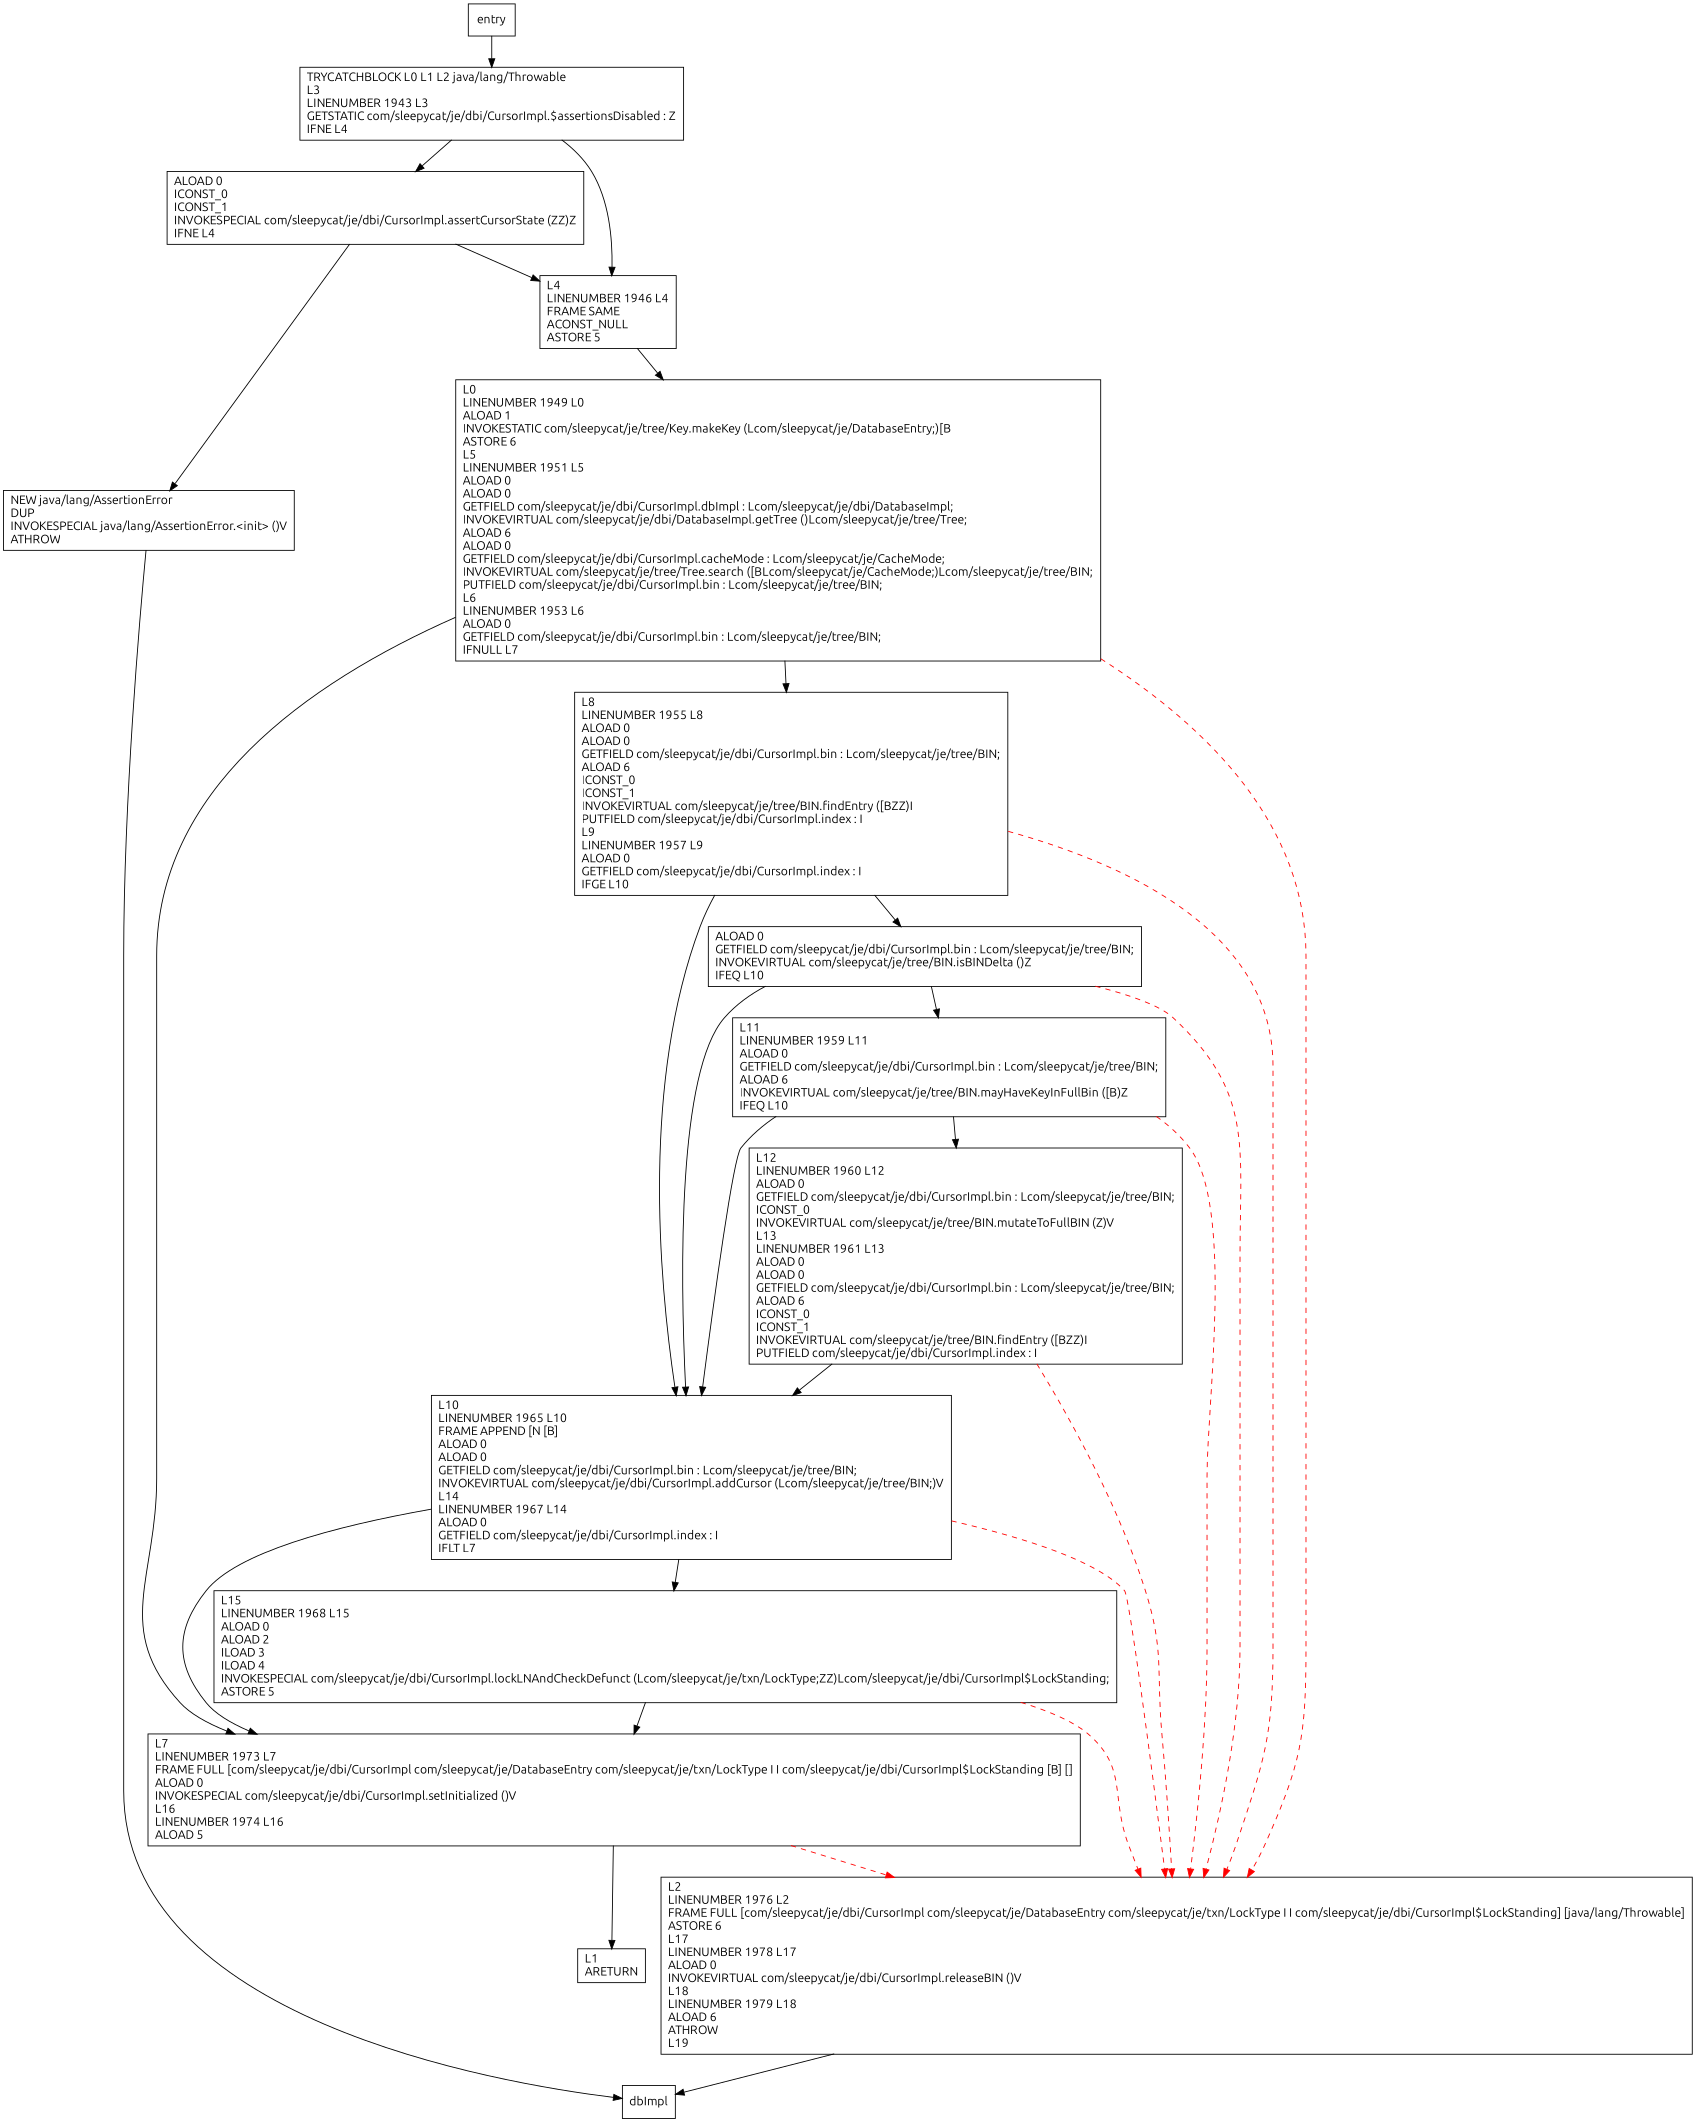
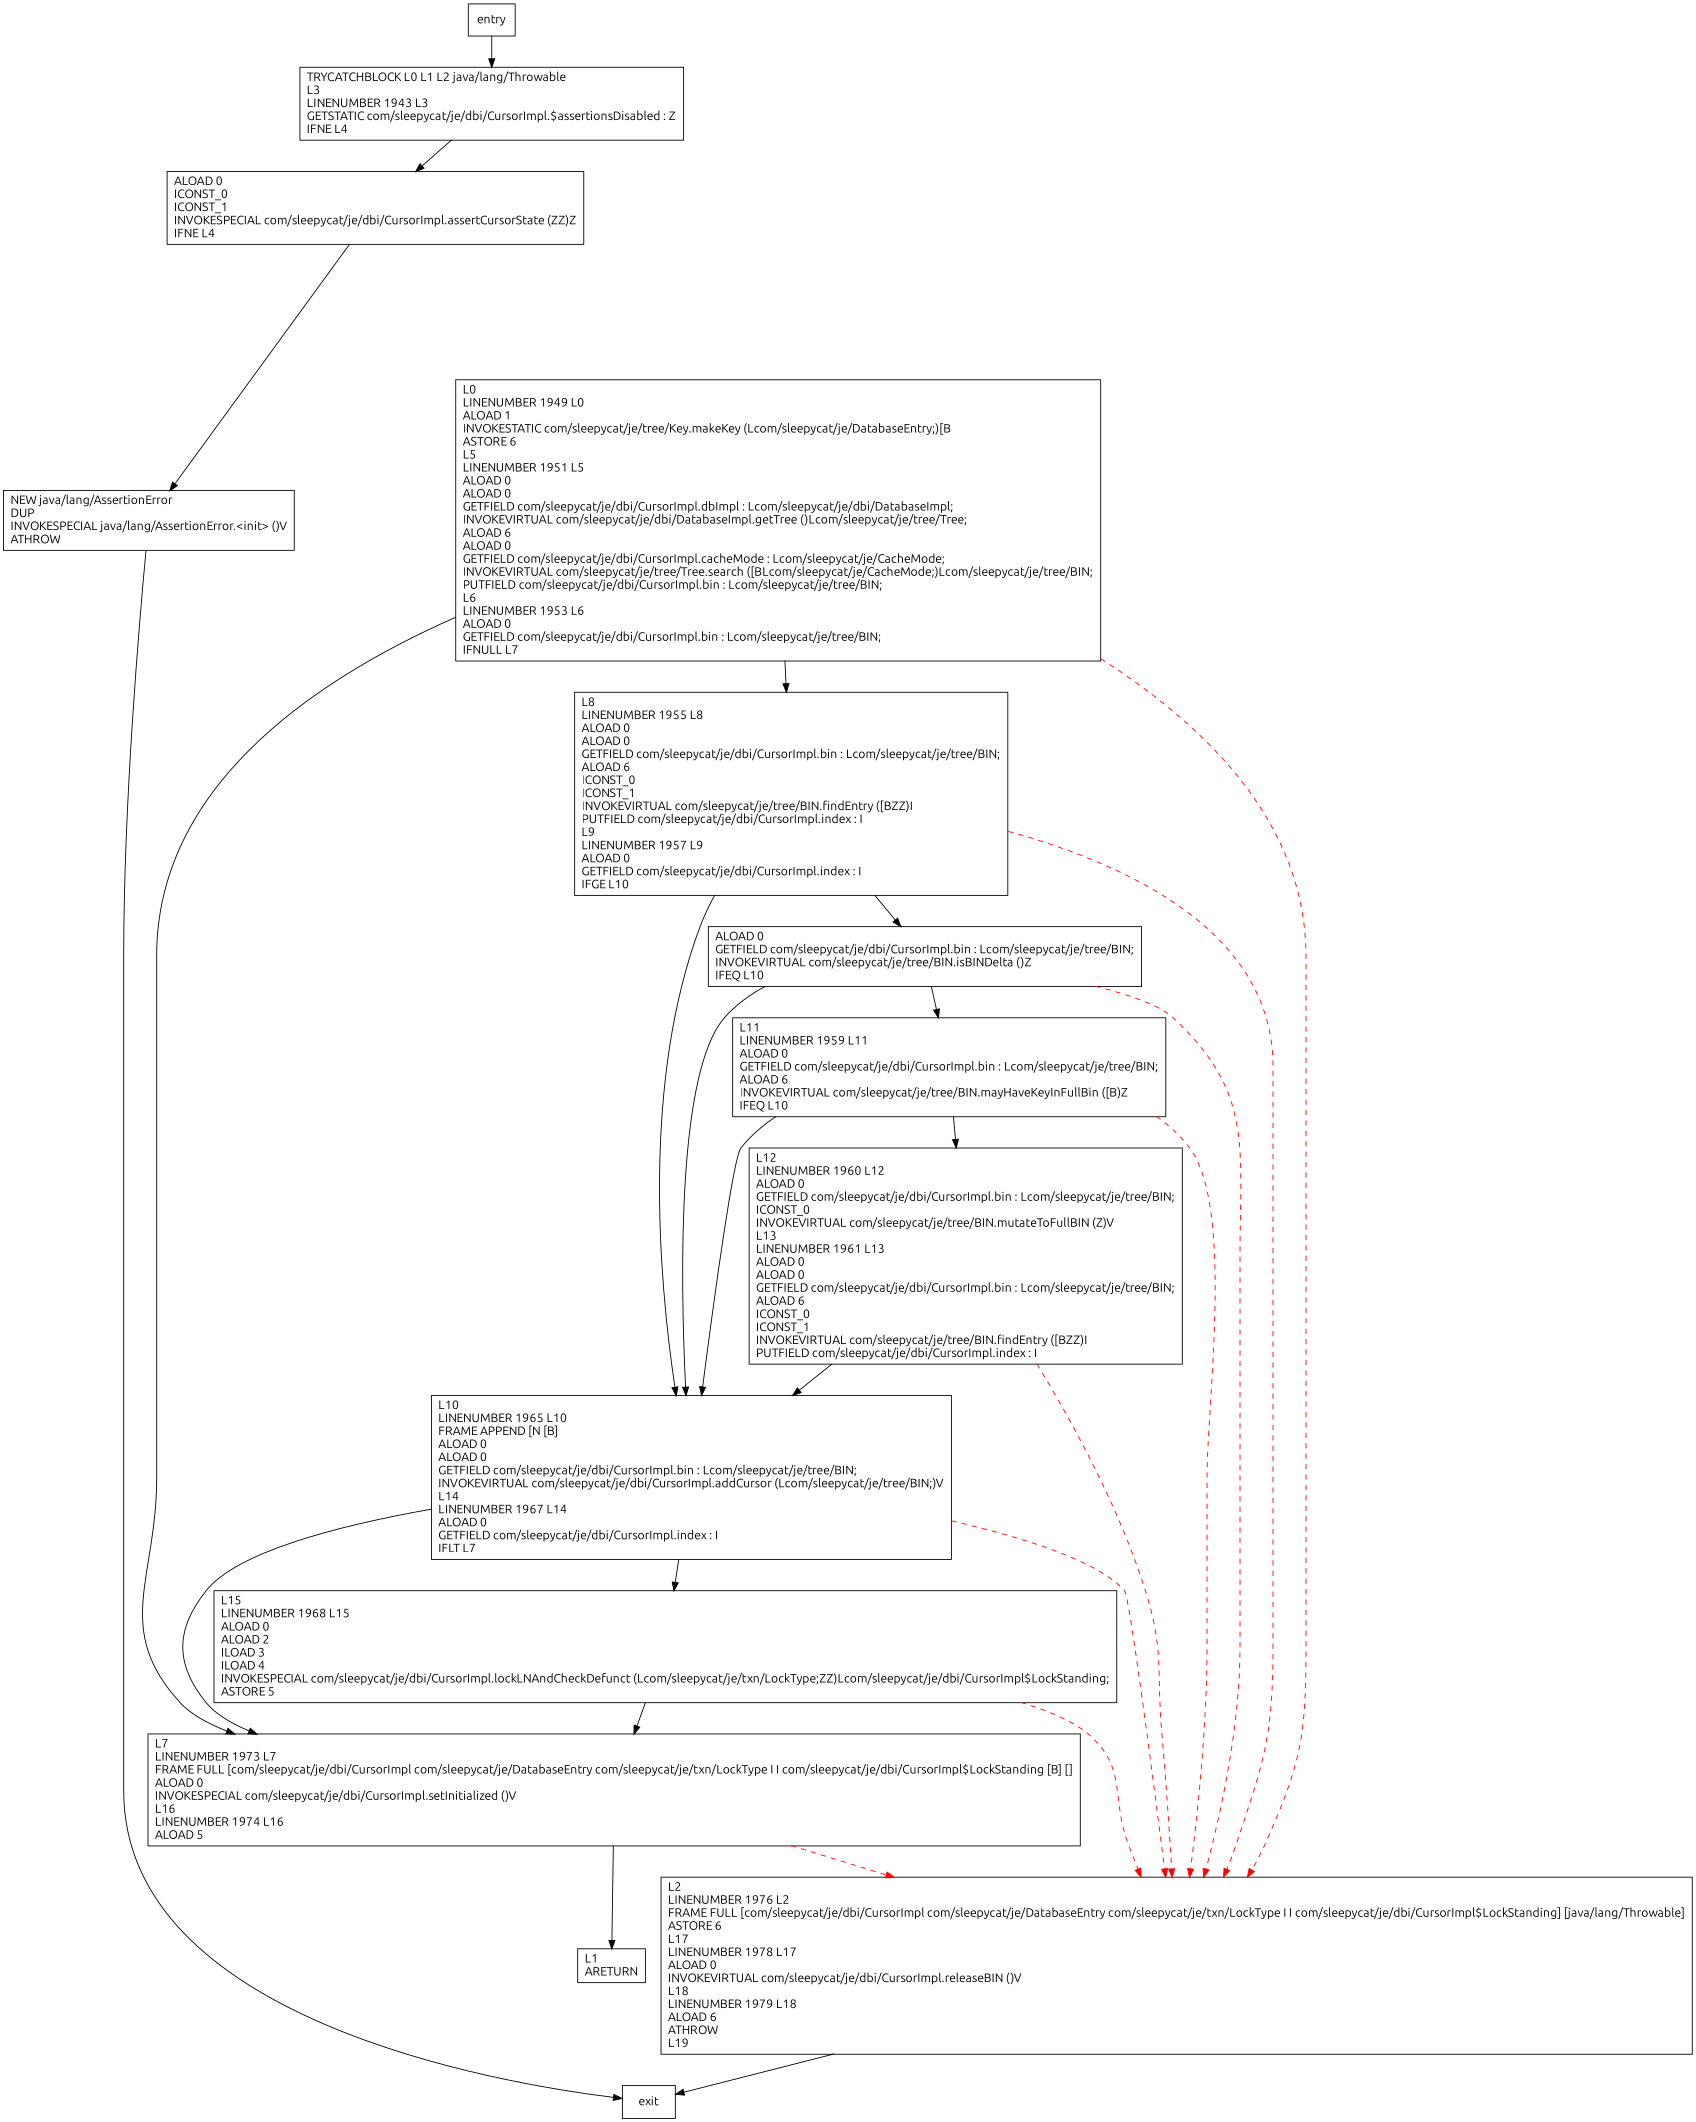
node "L4 LINENUMBER 1946 L4 FRAME SAME ACONST_NULL ASTORE 5": removed
node "dbImpl": label "dbImpl" -> "exit"
